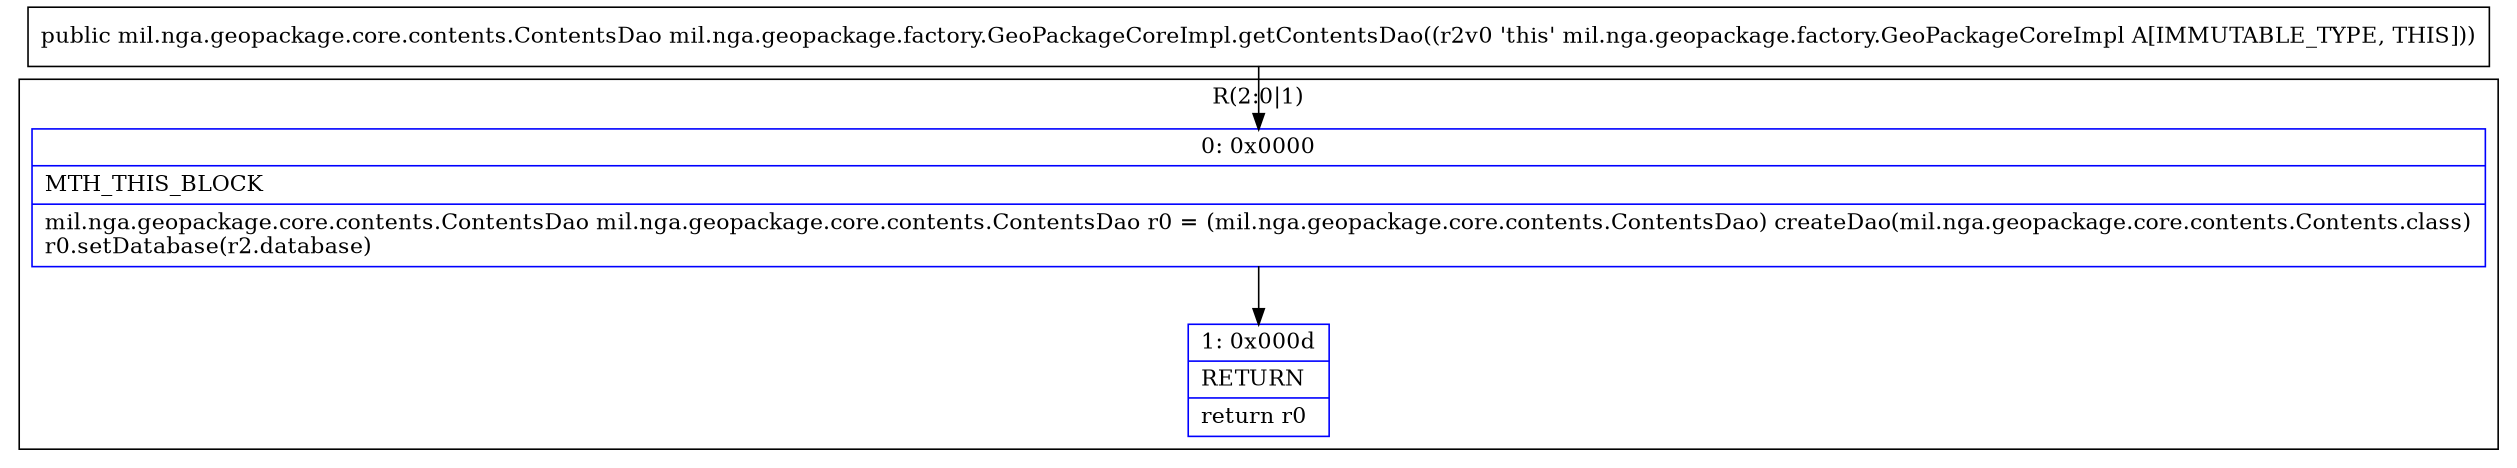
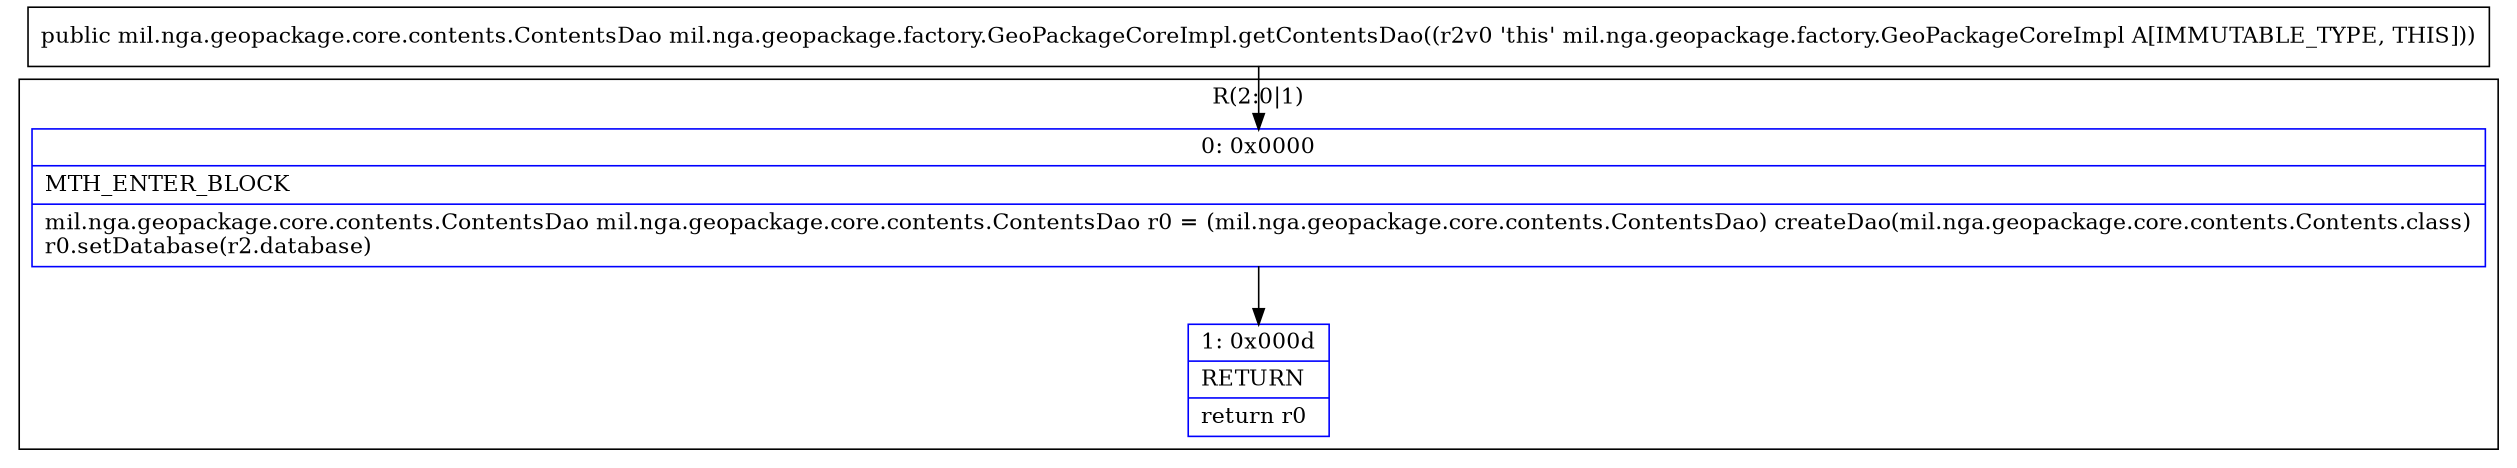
node "0: 0x0000": text "MTH_THIS_BLOCK" -> "MTH_ENTER_BLOCK"
